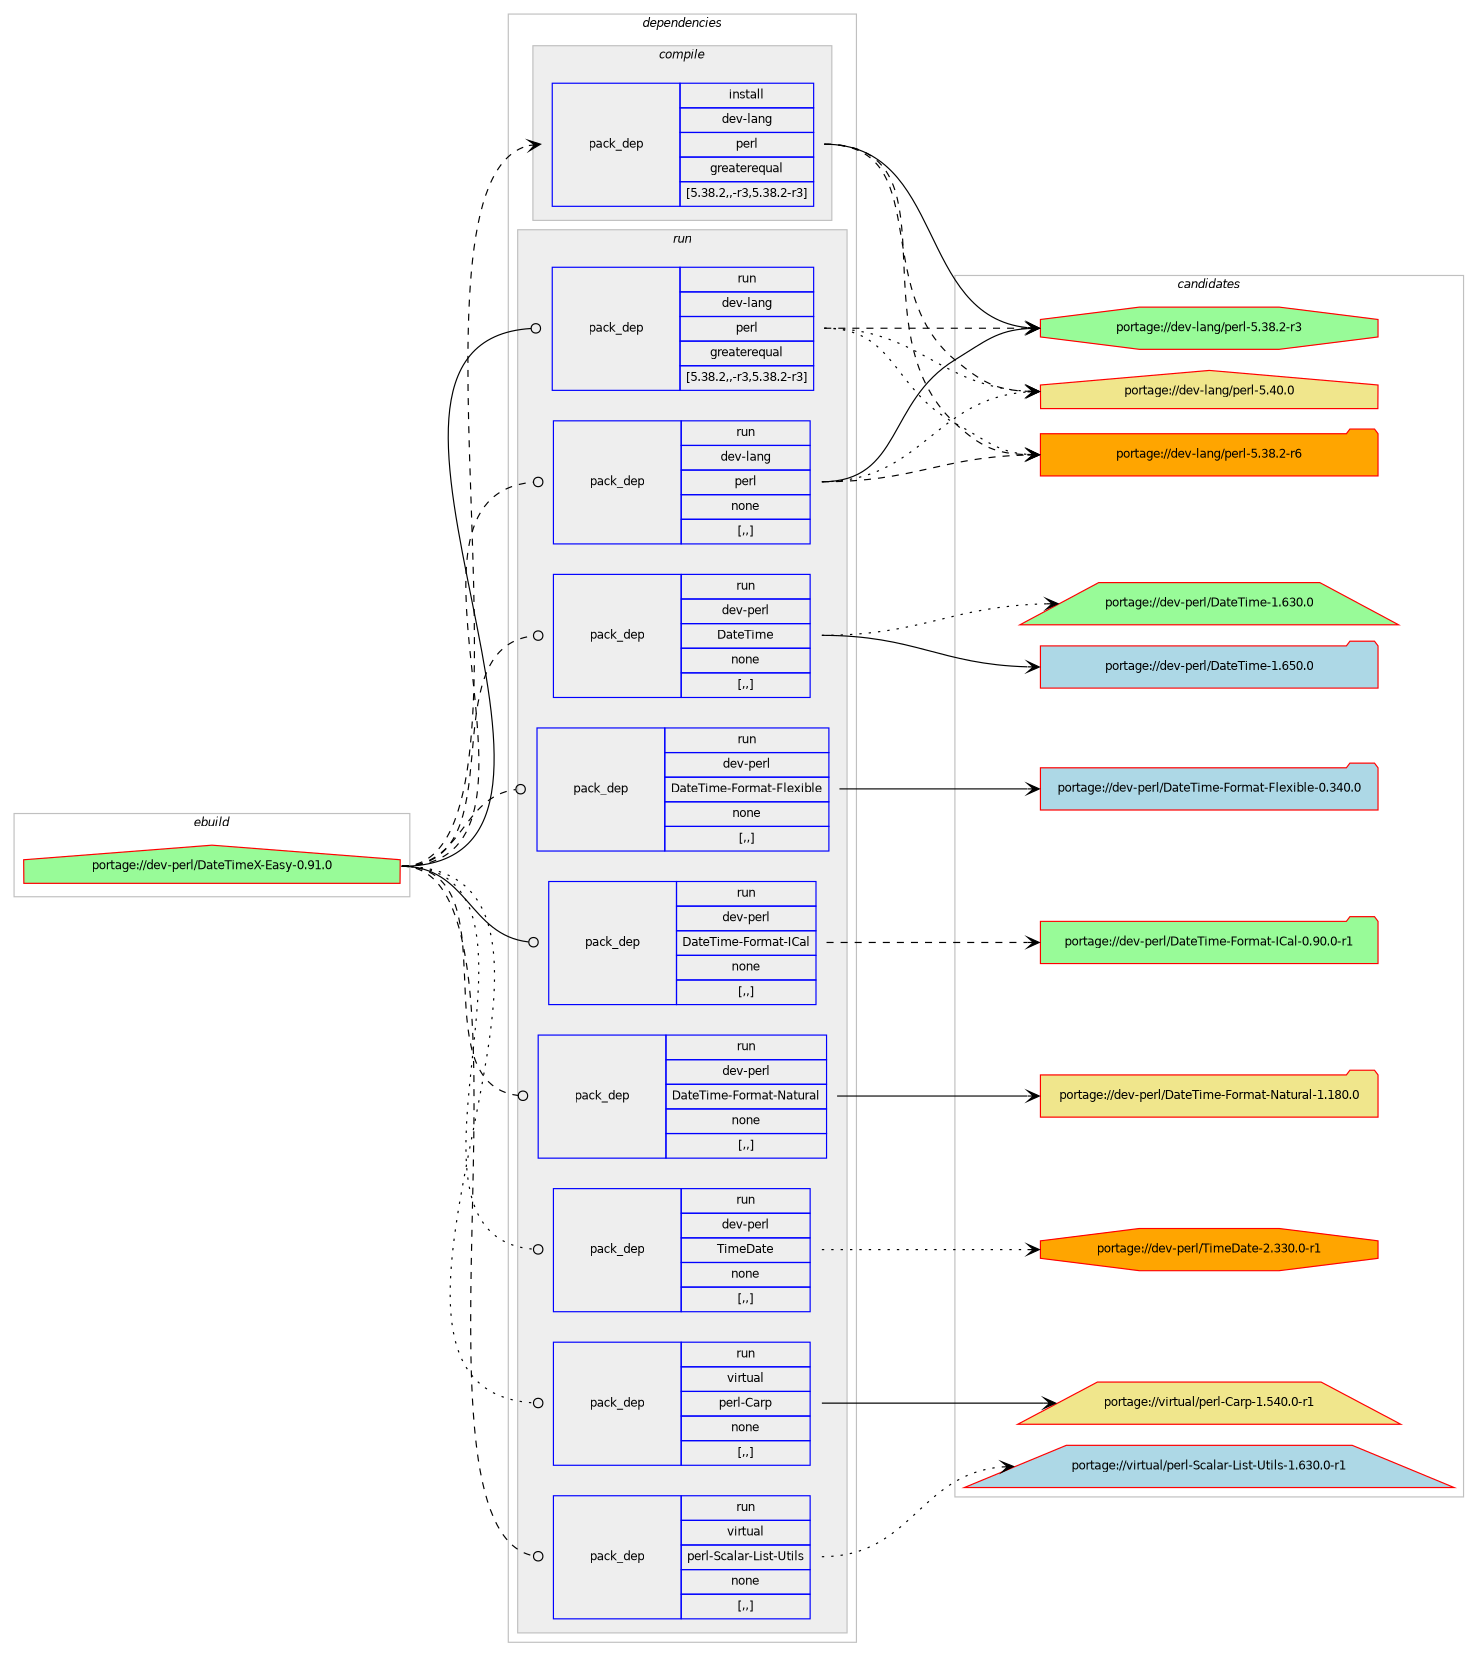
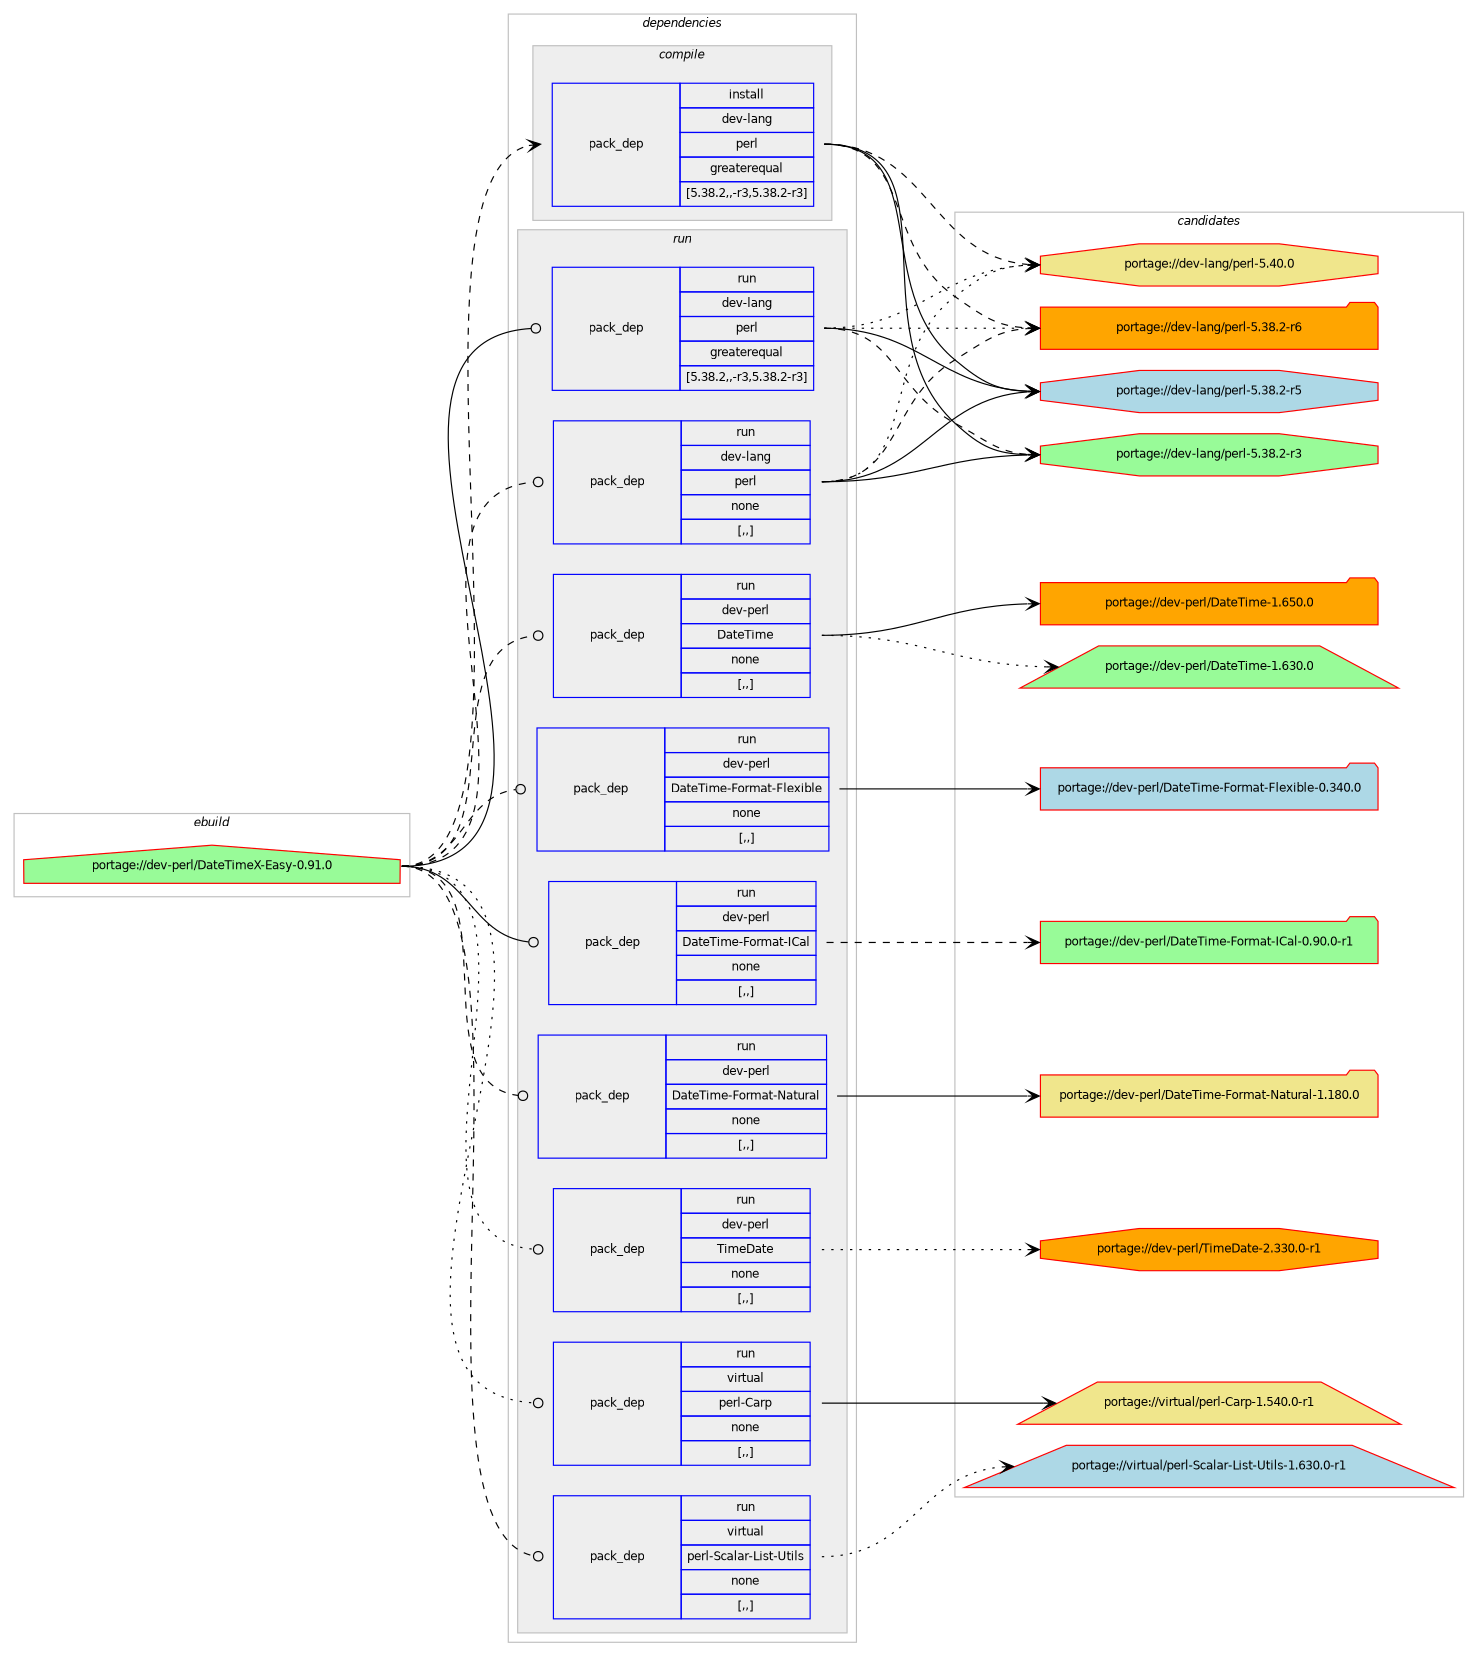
node "portage://dev-lang/perl-5.38.2-r5": added
node "portage://dev-lang/perl-5.40.0": shape house -> octagon
node "portage://dev-perl/DateTime-1.650.0": fillcolor lightblue -> orange
